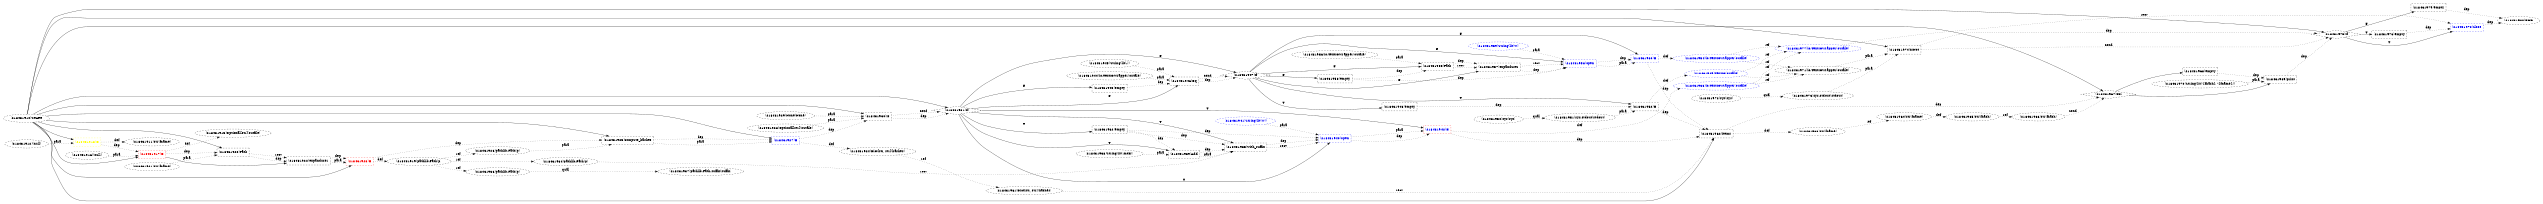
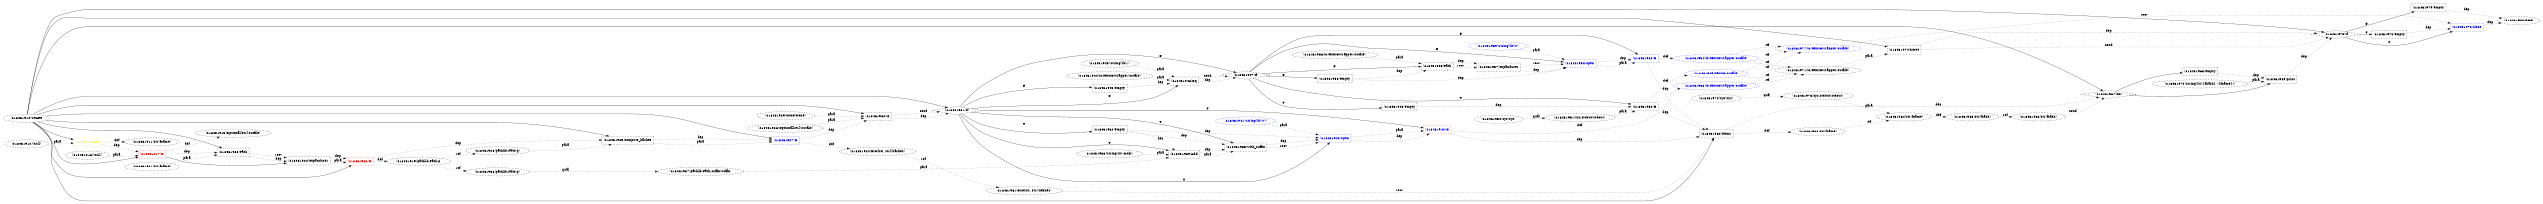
edge "(218431973)sys.stdout(stdout)" -> "(218431974)IsNot": now "(218431973)sys.stdout(stdout)" -> "(218431964)str(fname)"
edge "(218431947)If" -> "(218431957)expanduser": removed, label "F"
node "(218431934)pathlib.Path(p)": removed
edge "(218431937)pathlib.Path.suffix(suffix)" -> "(218431939)Add": added, label "para"
